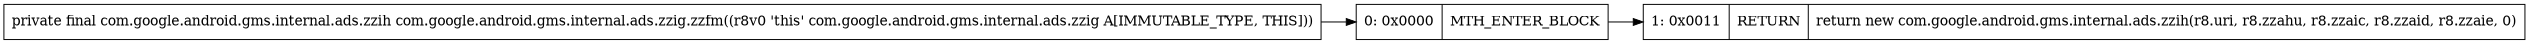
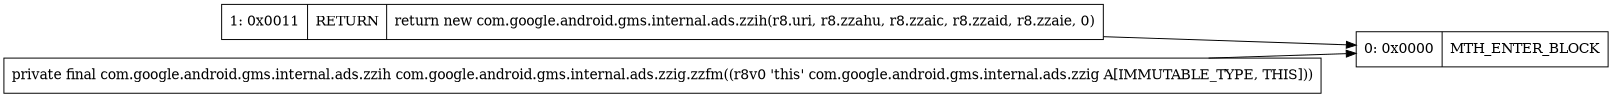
edge "0: 0x0000" -> "1: 0x0011": reversed
